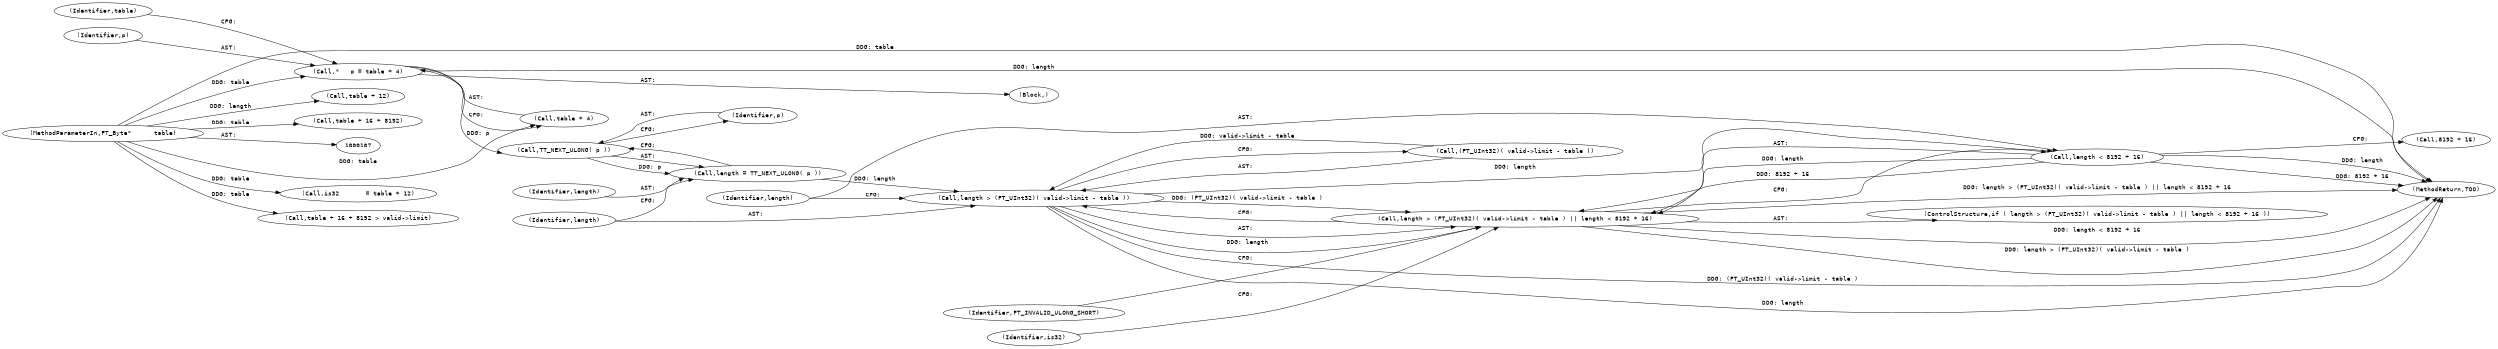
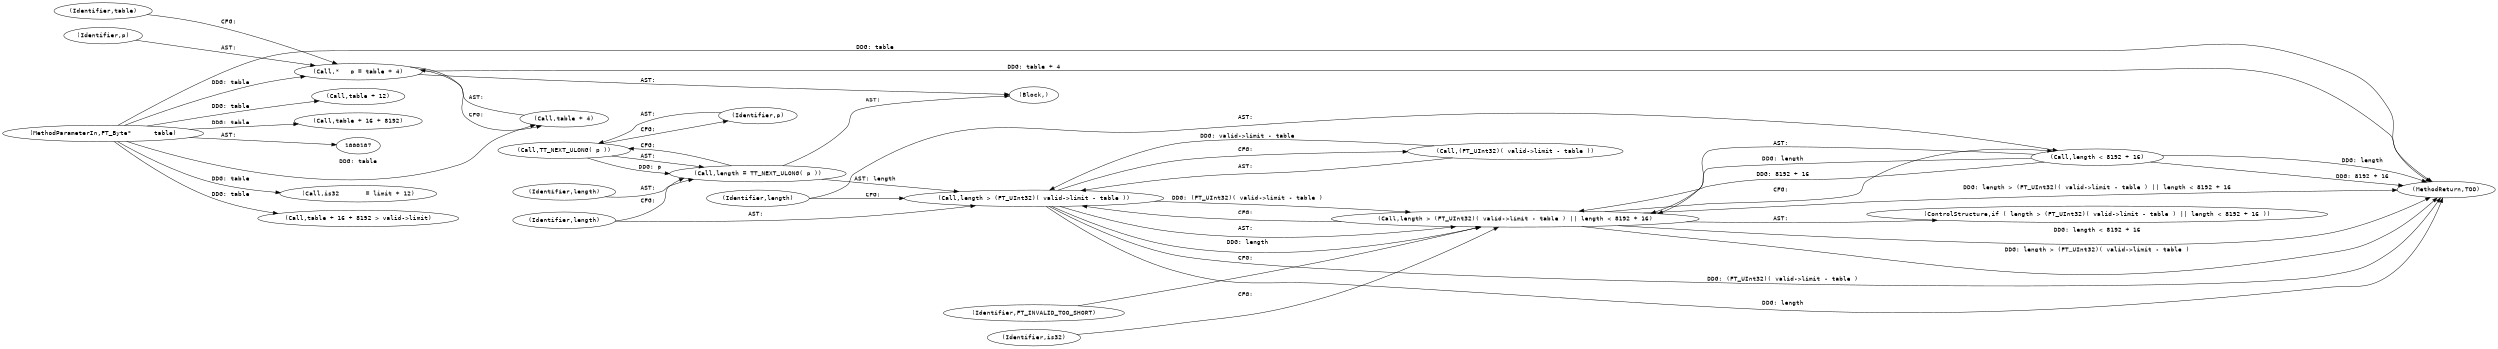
edge "(Call,*   p = table + 4)" -> "(MethodReturn,TOO)": label "DDG: length" -> "DDG: table + 4"
edge "(Call,length = TT_NEXT_ULONG( p ))" -> "(Block,)": added, label "AST:"
edge "(MethodParameterIn,FT_Byte*      table)" -> "(Call,table + 12)": label "DDG: length" -> "DDG: table"
edge "(Call,*   p = table + 4)" -> "(Call,TT_NEXT_ULONG( p ))": removed, label "DDG: p"
node "(Call,8192 + 16)": removed
edge "(Call,length > (FT_UInt32)( valid->limit - table ))" -> "(Call,length < 8192 + 16)": removed, label "DDG: length"
edge "(Call,length = TT_NEXT_ULONG( p ))" -> "(Call,length > (FT_UInt32)( valid->limit - table ))": label "DDG: length" -> "AST: length"
node "(Call,is32       = table + 12)": label "(Call,is32       = table + 12)" -> "(Call,is32       = limit + 12)"
node "(Identifier,FT_INVALID_ULONG_SHORT)": label "(Identifier,FT_INVALID_ULONG_SHORT)" -> "(Identifier,FT_INVALID_TOO_SHORT)"
